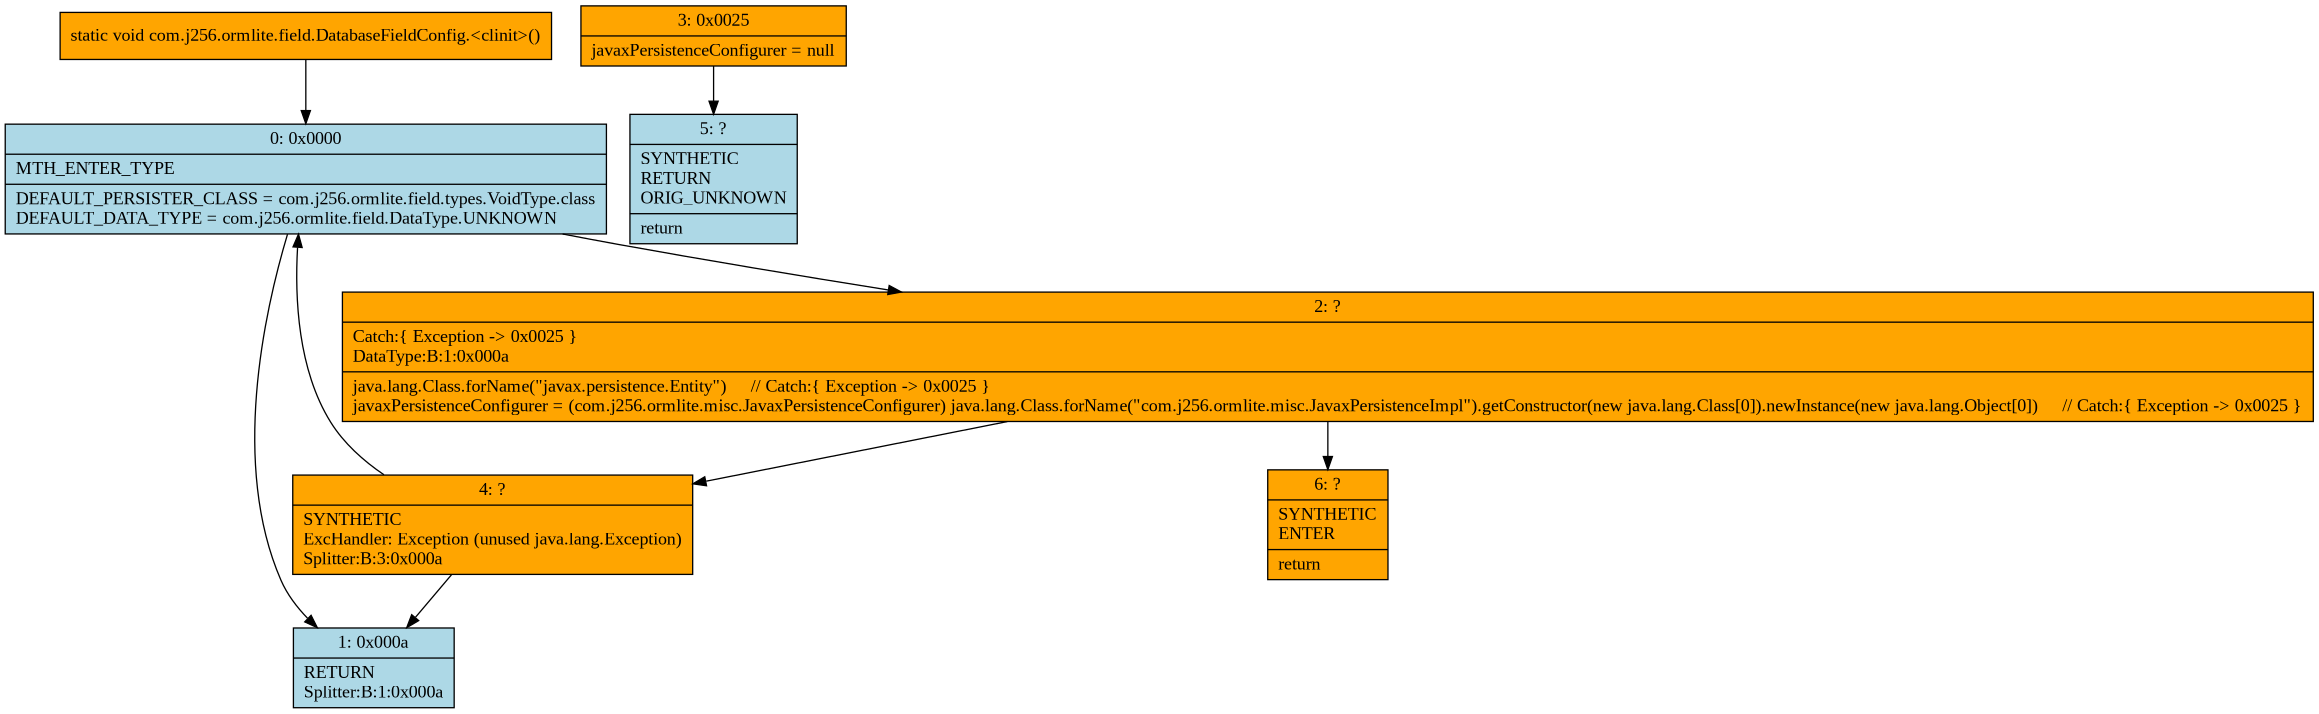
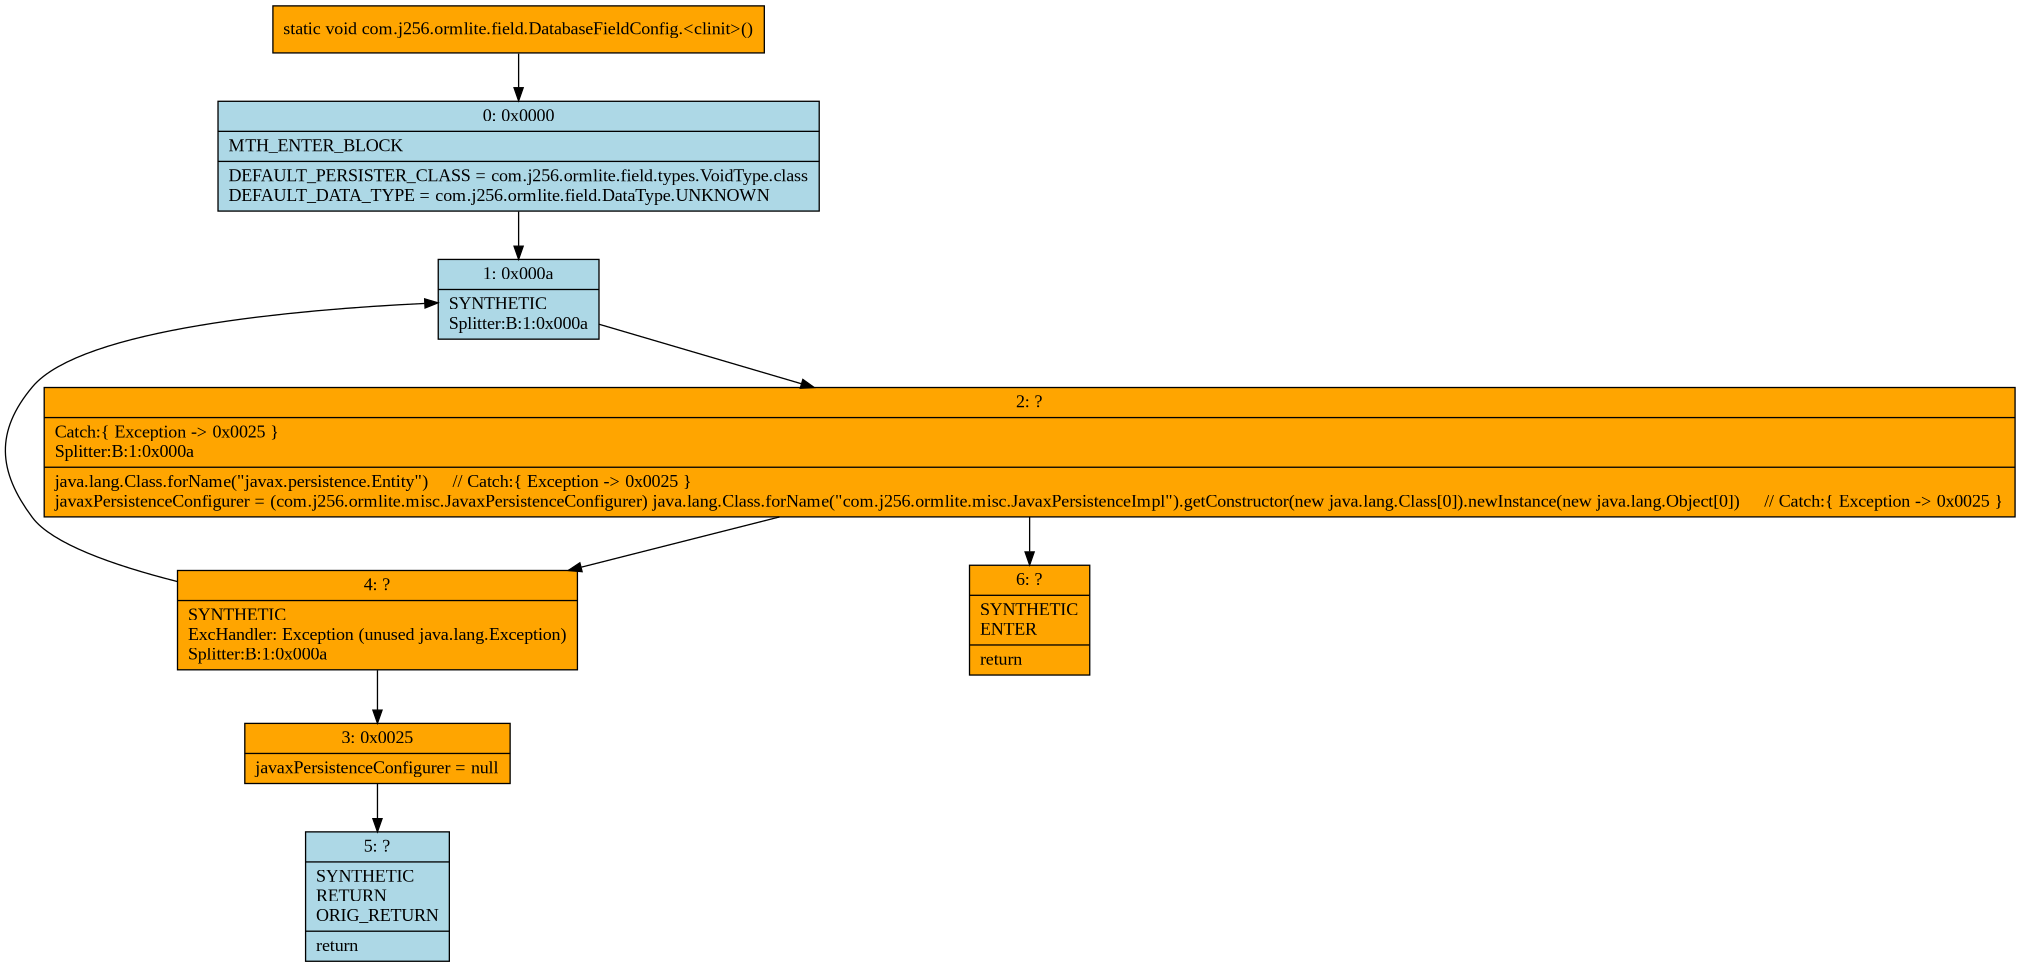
node "0: 0x0000": text "MTH_ENTER_TYPE" -> "MTH_ENTER_BLOCK"
node "5: ?": text "ORIG_UNKNOWN" -> "ORIG_RETURN"
edge "0: 0x0000" -> "2: ?": now "1: 0x000a" -> "2: ?"
node "2: ?": text "DataType:B:1:0x000a" -> "Splitter:B:1:0x000a"
edge "4: ?" -> "0: 0x0000": now "4: ?" -> "3: 0x0025"
node "4: ?": text "Splitter:B:3:0x000a" -> "Splitter:B:1:0x000a"
node "1: 0x000a": text "RETURN" -> "SYNTHETIC"
